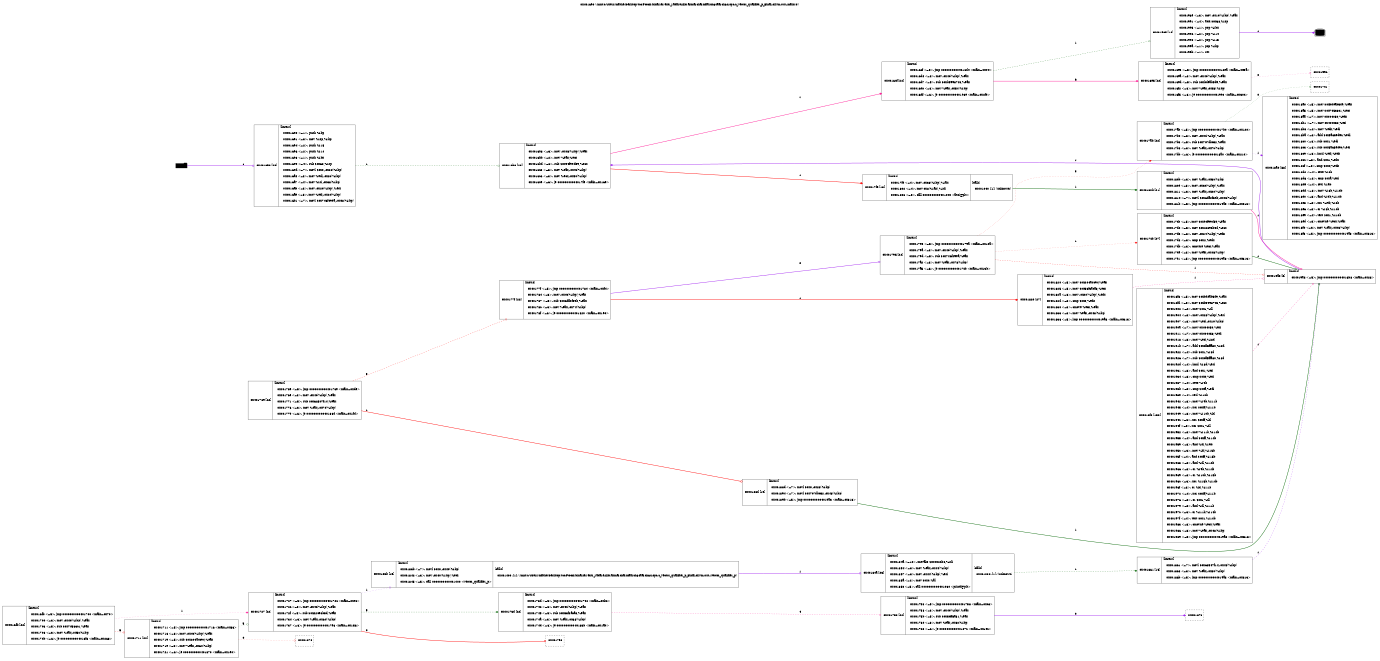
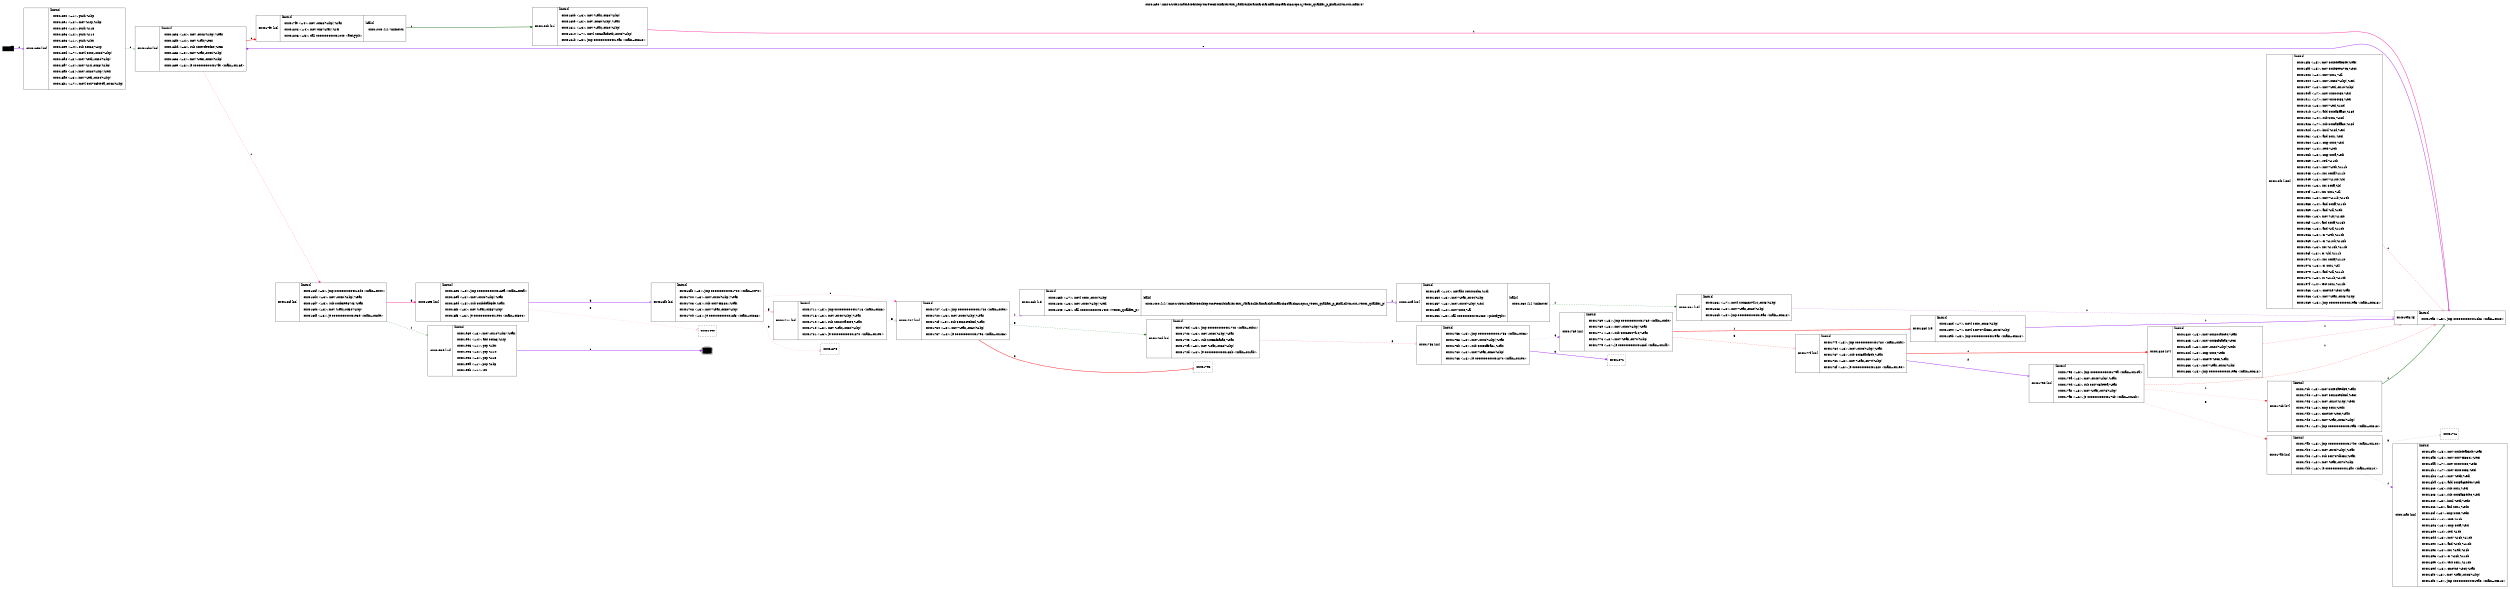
edge "0x4016b8 [23]" -> "0x4016cf [22]": style bold -> dashed
edge "0x4016e5 [22]" -> "0x4016fb [22]": added, label "6"
edge "0x401753 [22]" -> "0x401769 [22]": added, label "4"
edge "0x40188d [19]" -> "0x4019a3 [5]": color darkgreen -> purple
edge "0x401711 [22]" -> "0x401870": now "0x4016fb [22]" -> "0x401870"
